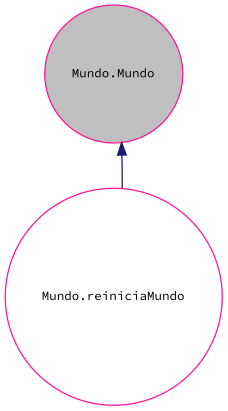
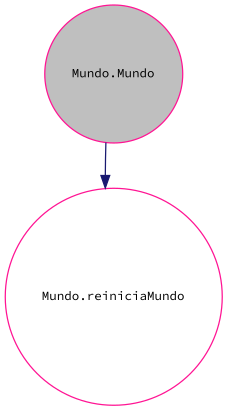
edge "Mundo.reiniciaMundo" -> "Mundo.Mundo": reversed
